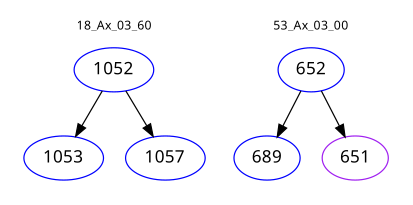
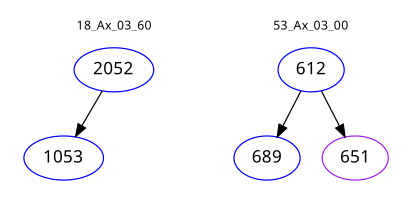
node "1052": label "1052" -> "2052"
node "652": label "652" -> "612"
node "1057": removed
